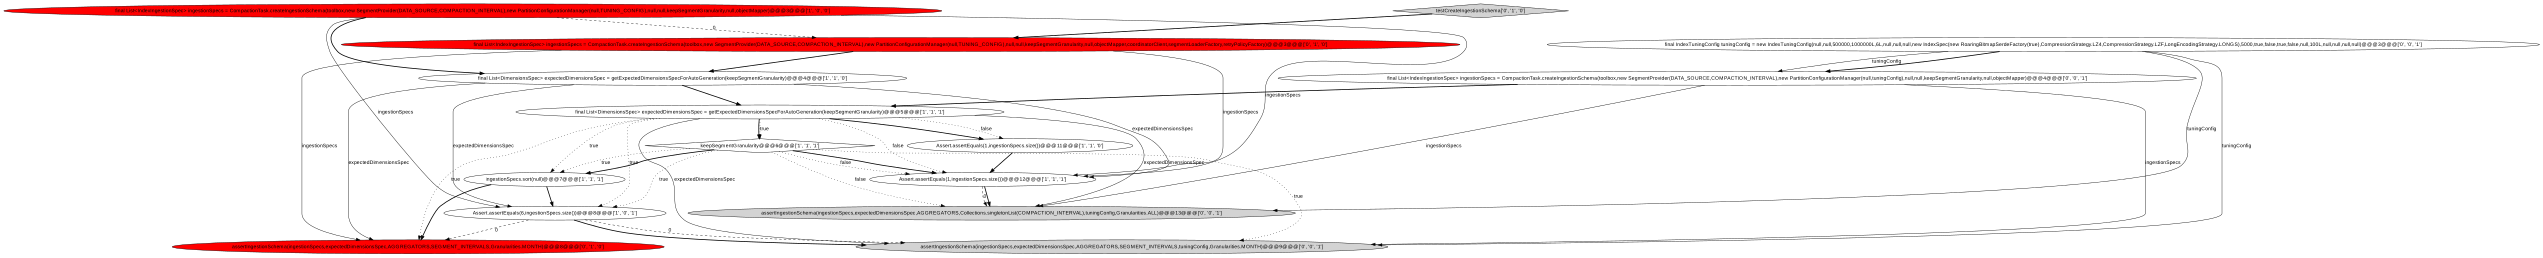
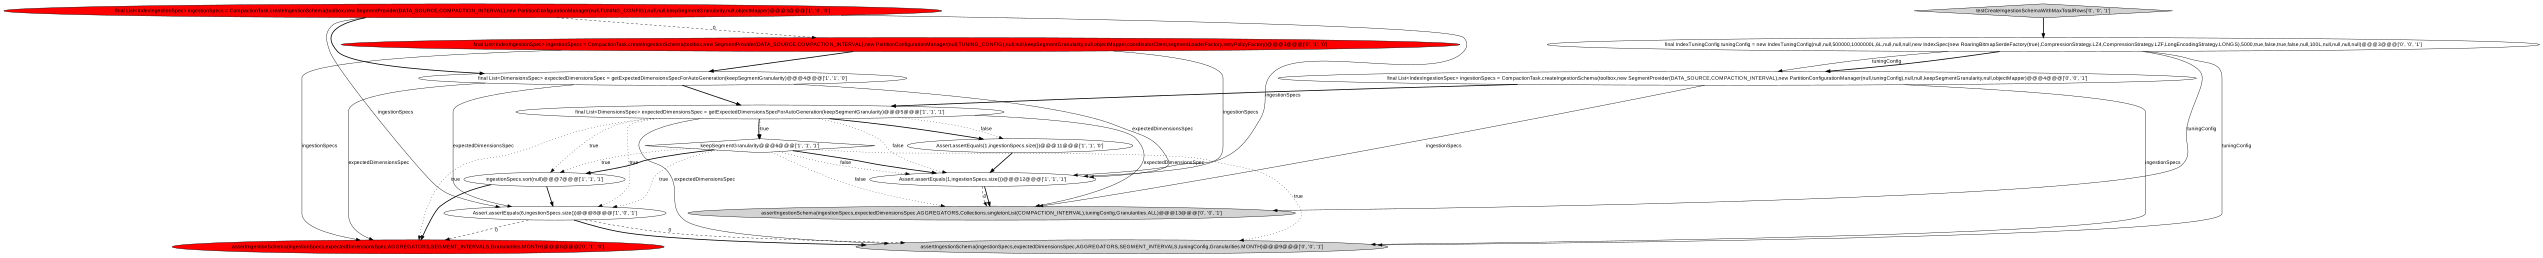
node "testCreateIngestionSchema['0', '1', '0']": removed
node "testCreateIngestionSchemaWithMaxTotalRows['0', '0', '1']": added
